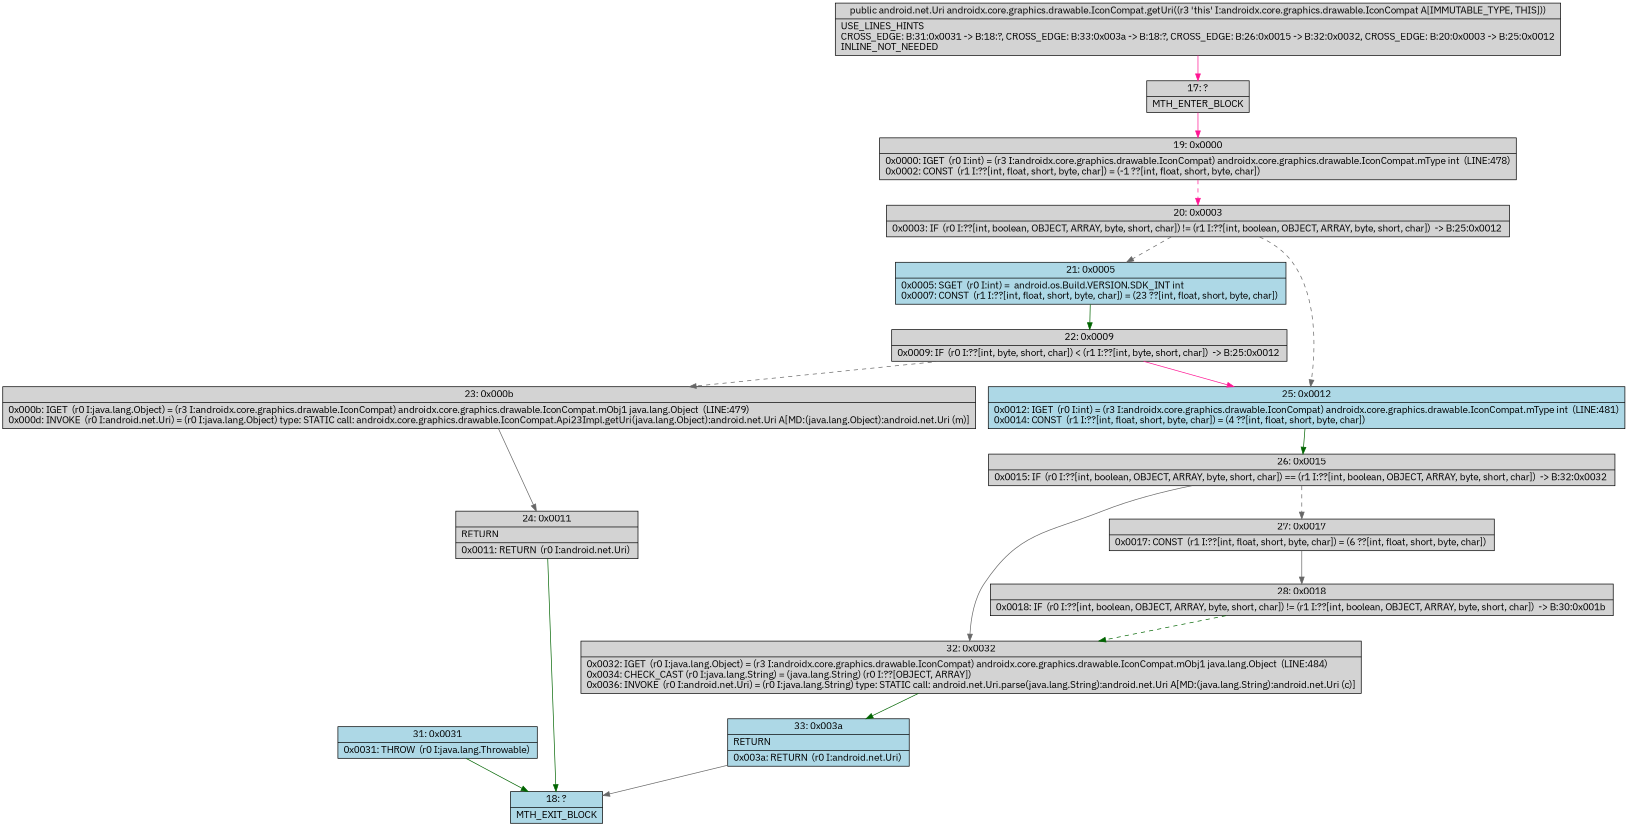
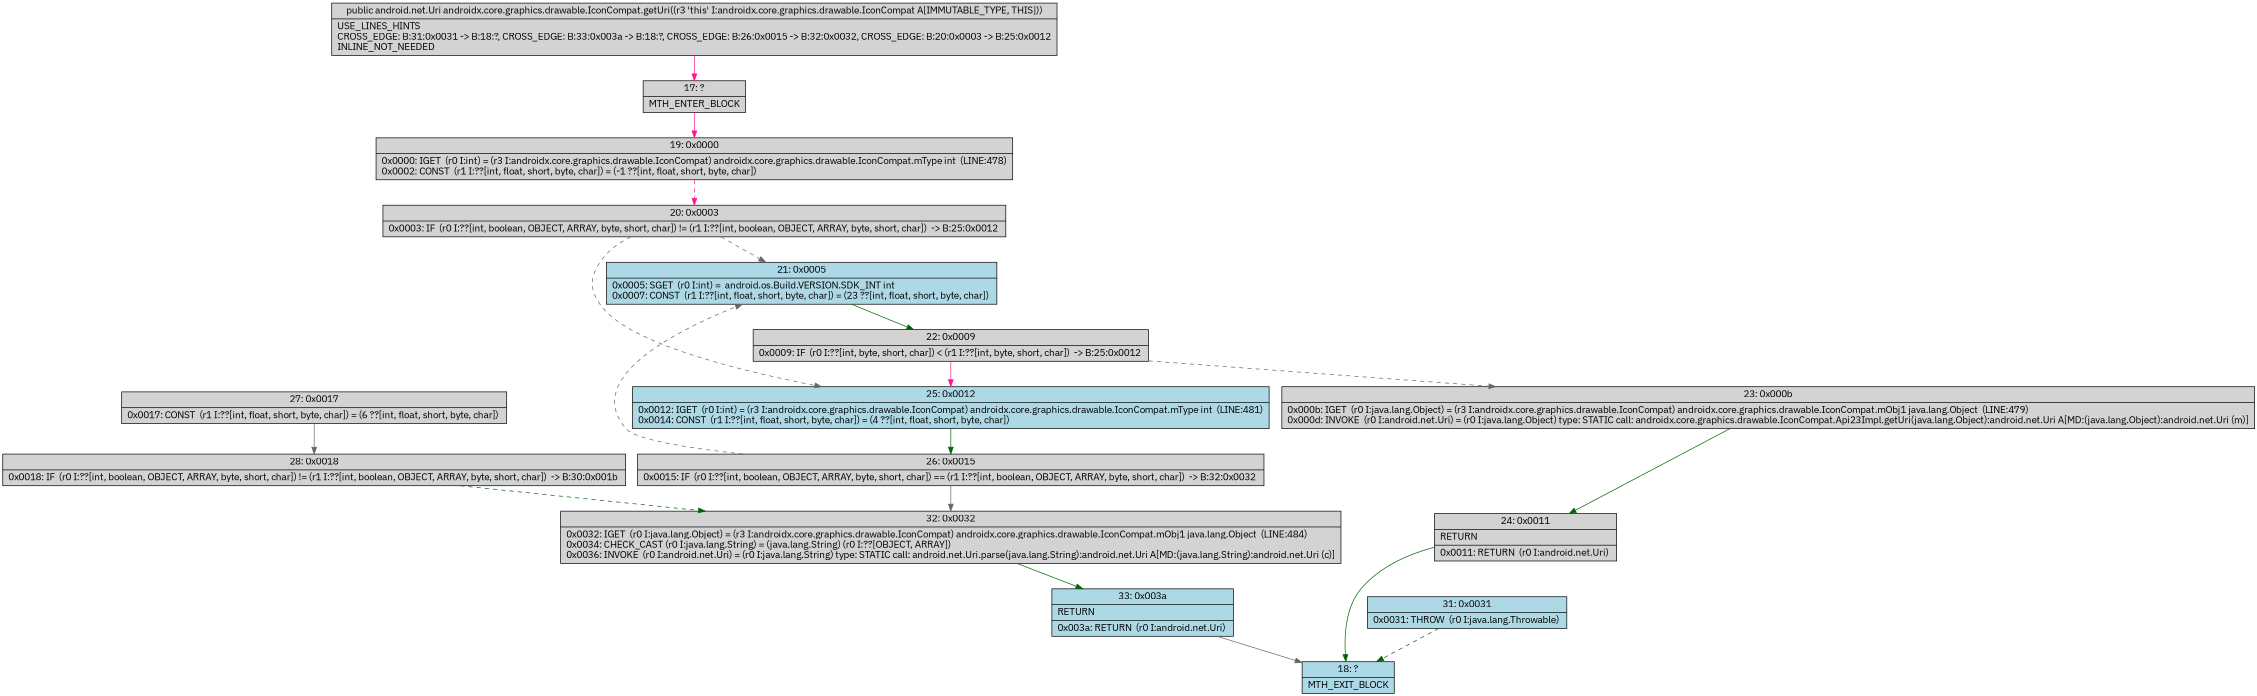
edge "23: 0x000b" -> "24: 0x0011": color gray40 -> darkgreen
edge "26: 0x0015" -> "27: 0x0017": now "26: 0x0015" -> "21: 0x0005"
edge "31: 0x0031" -> "18: ?": style solid -> dashed
